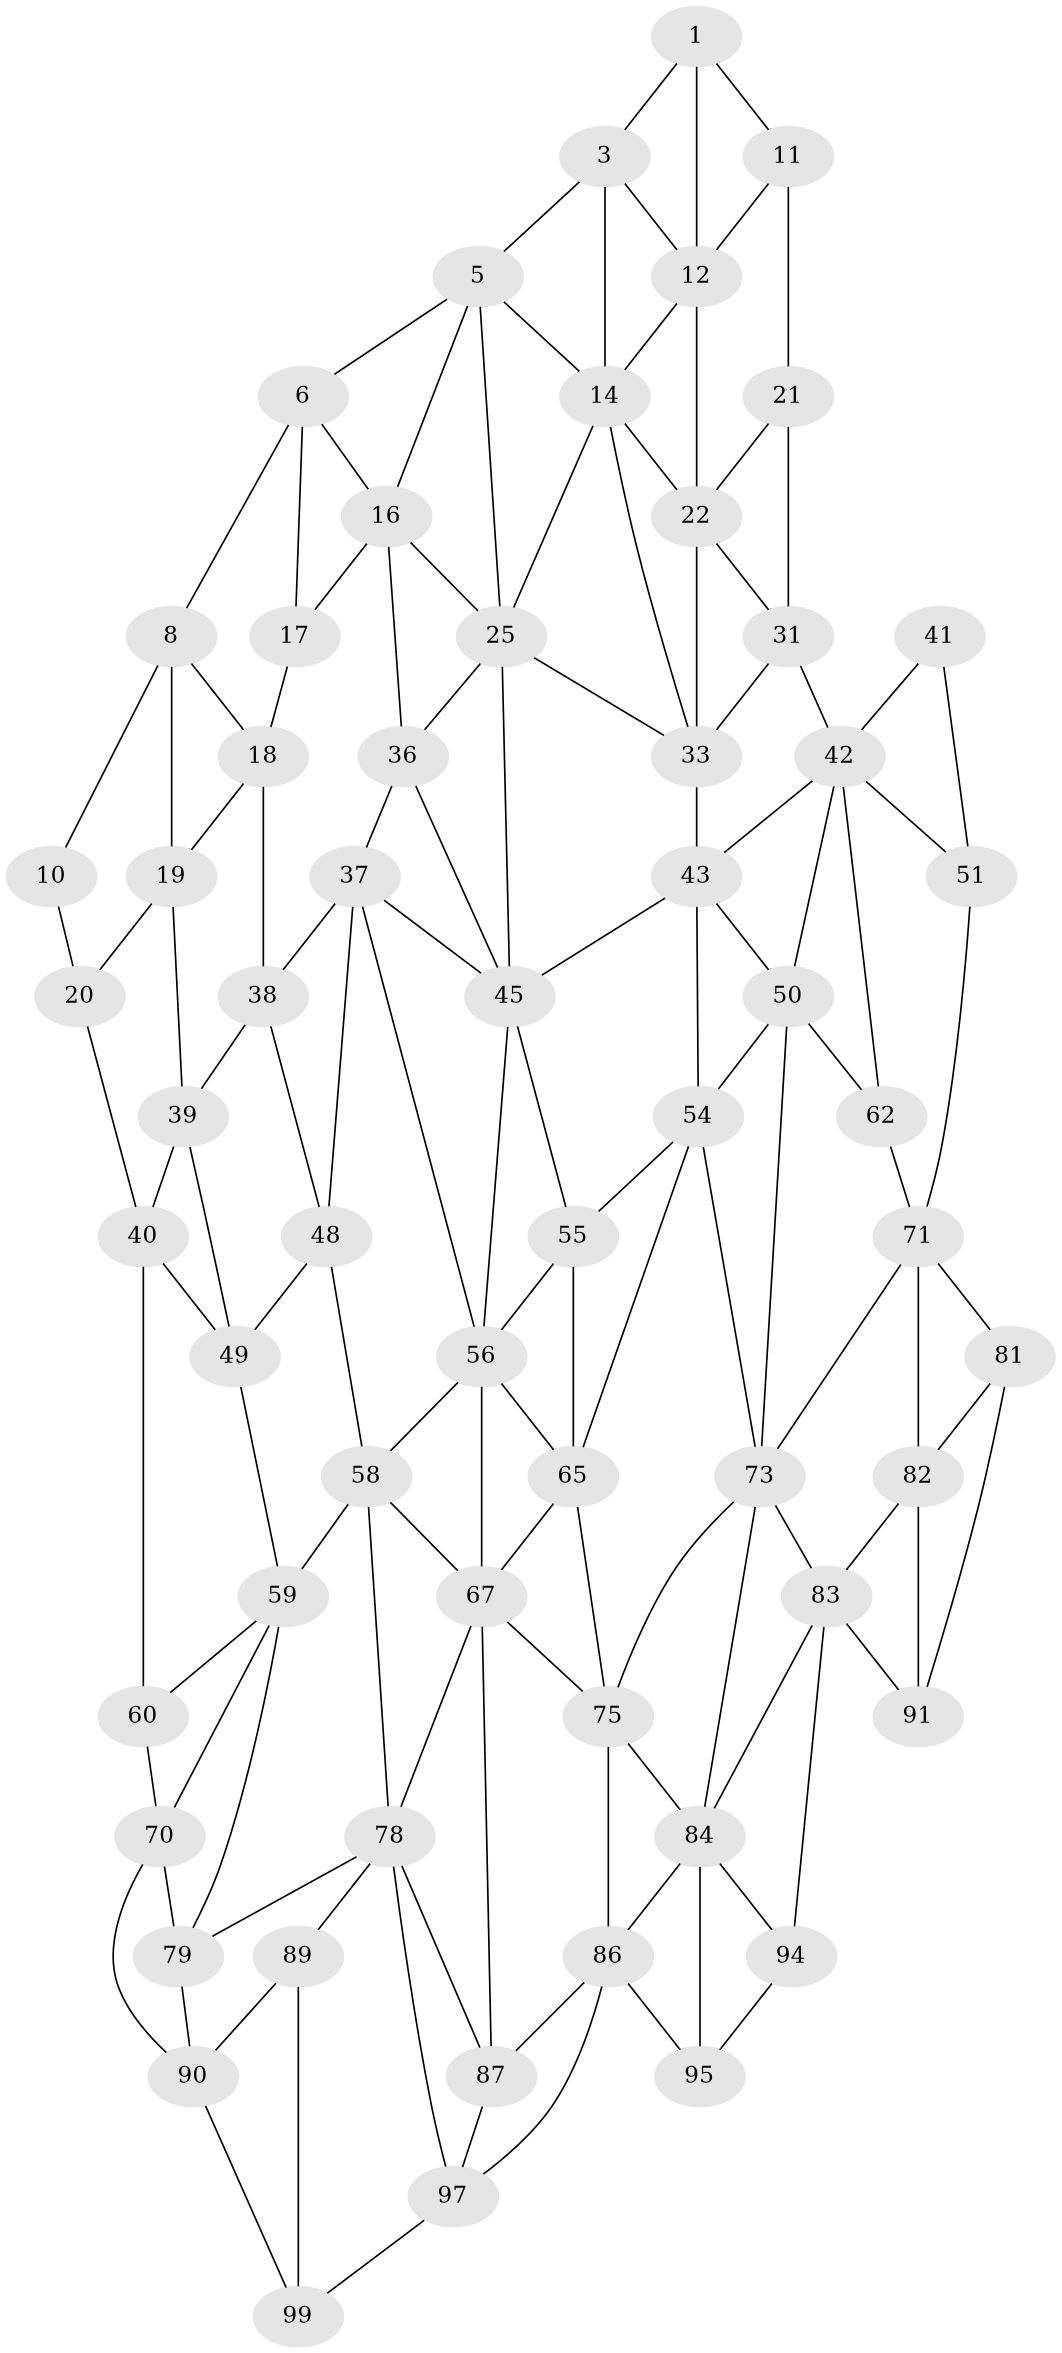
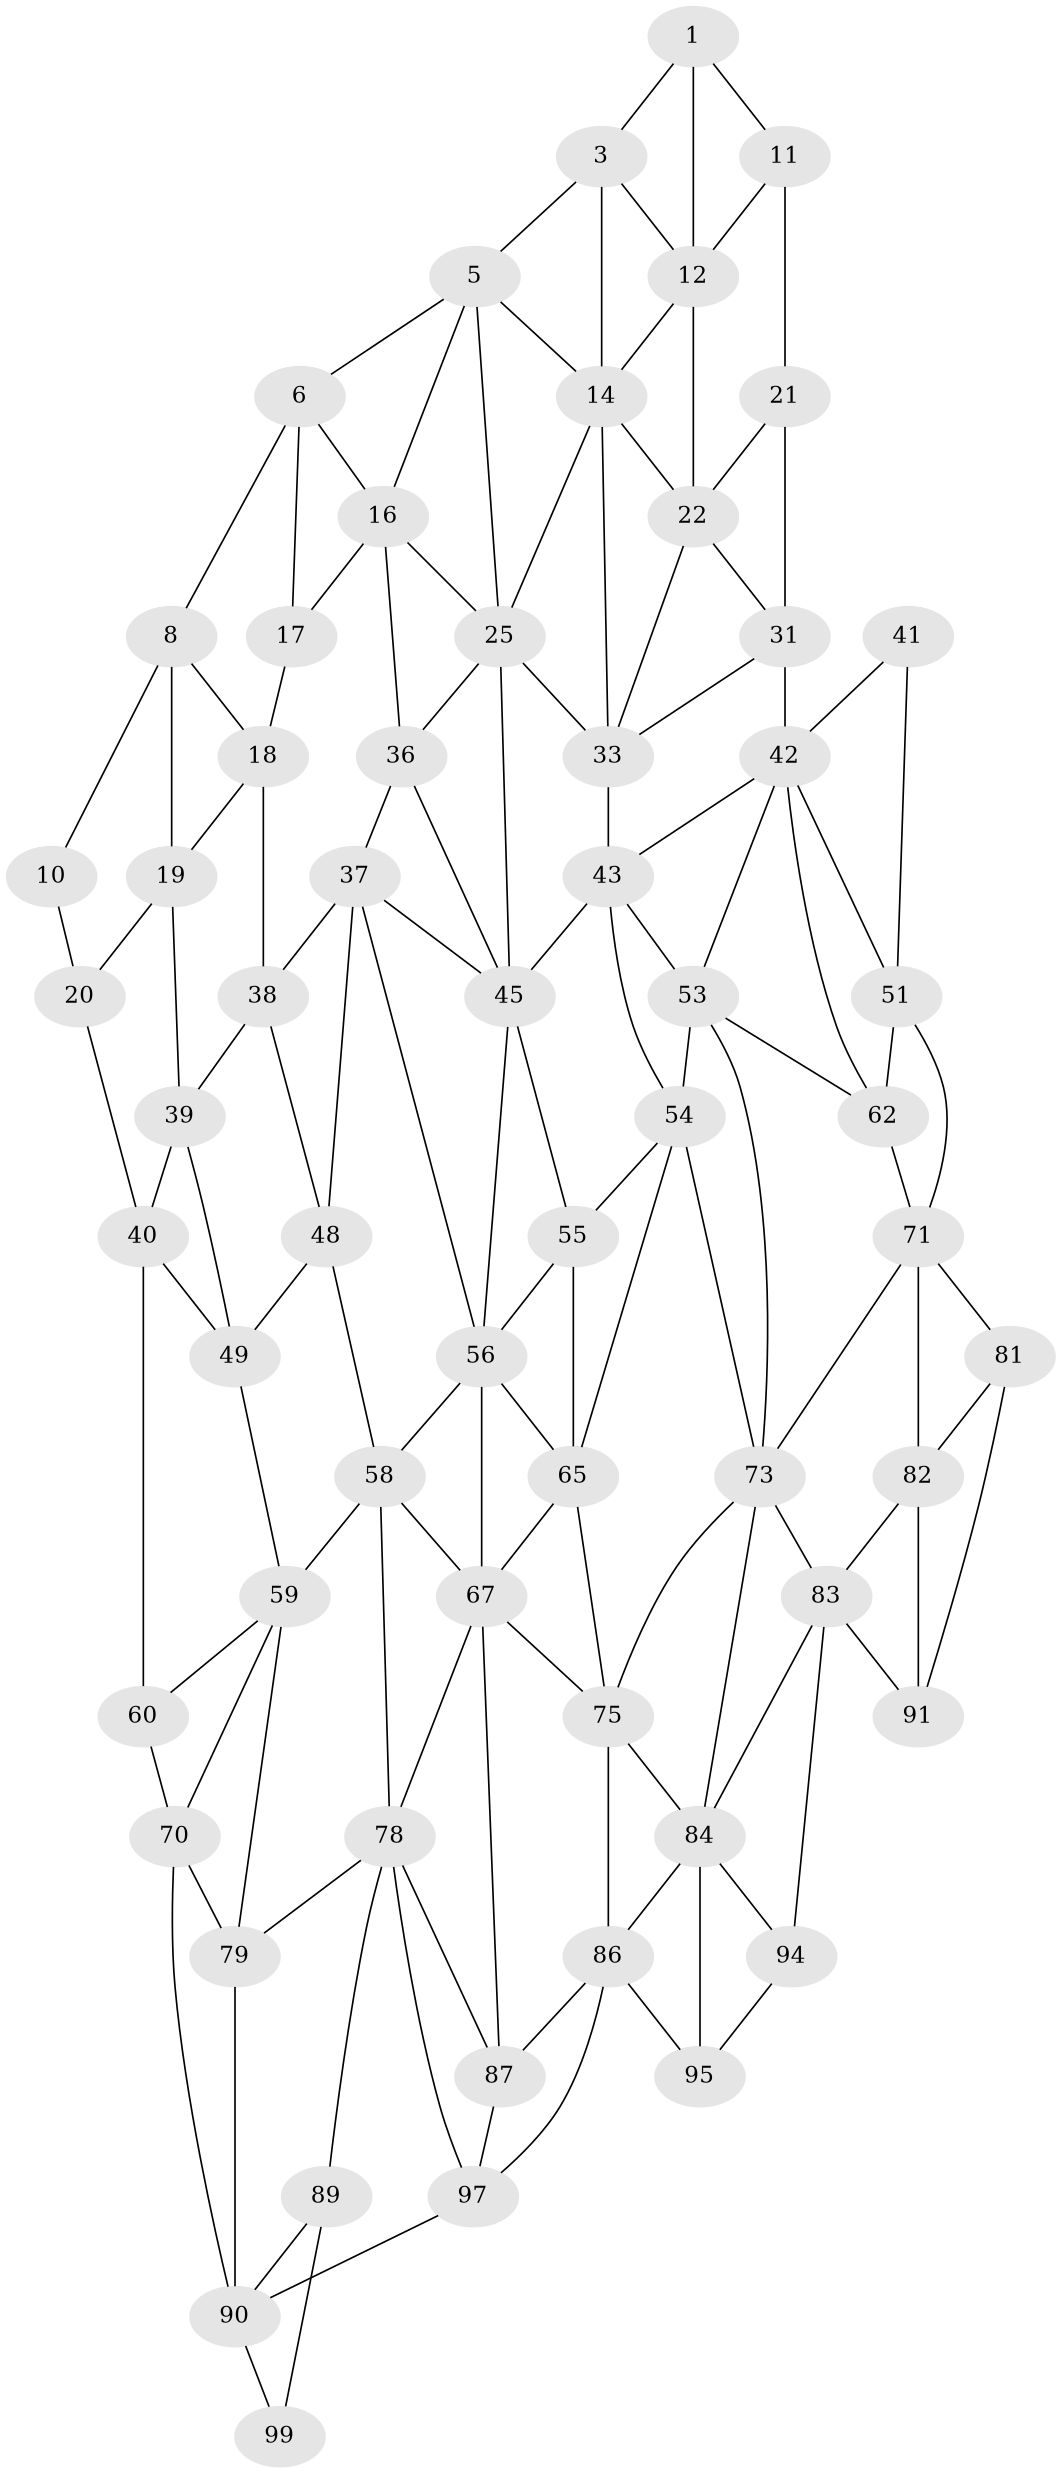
node "50": label "50" -> "53"
edge "51" -- "62": added
edge "97" -- "99": now "97" -- "90"
